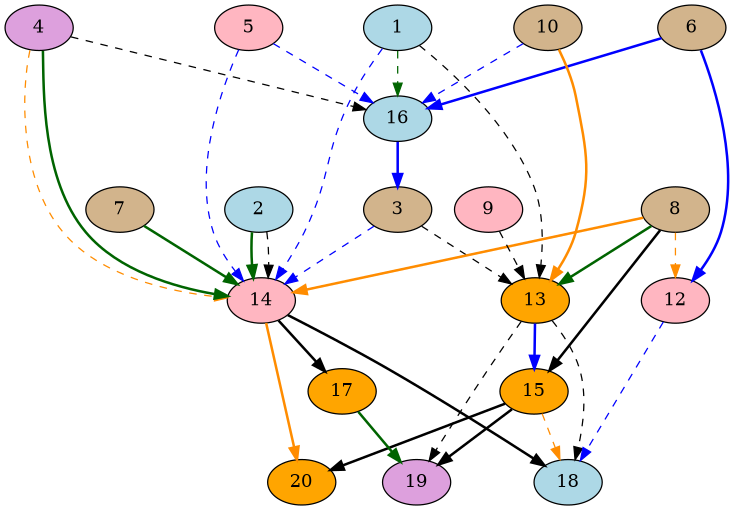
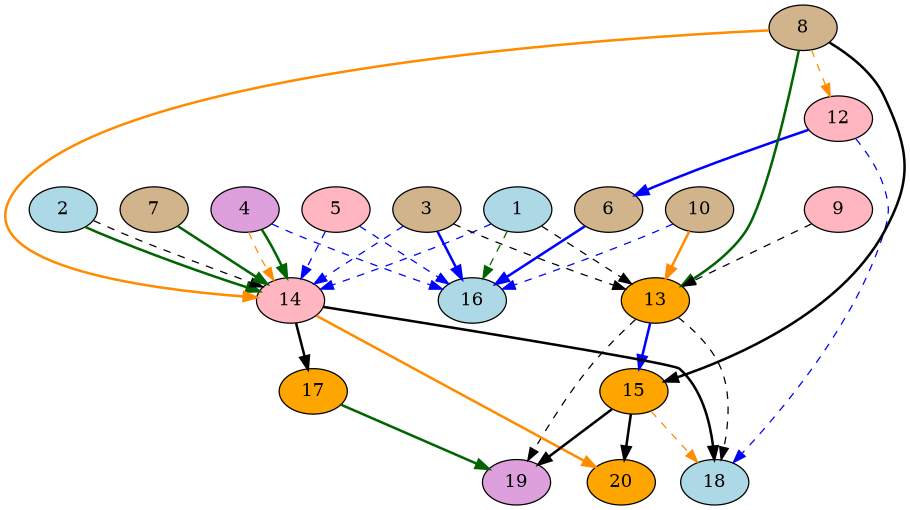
edge "4" -> "16": color black -> blue
edge "16" -> "3": reversed
edge "6" -> "12": reversed
